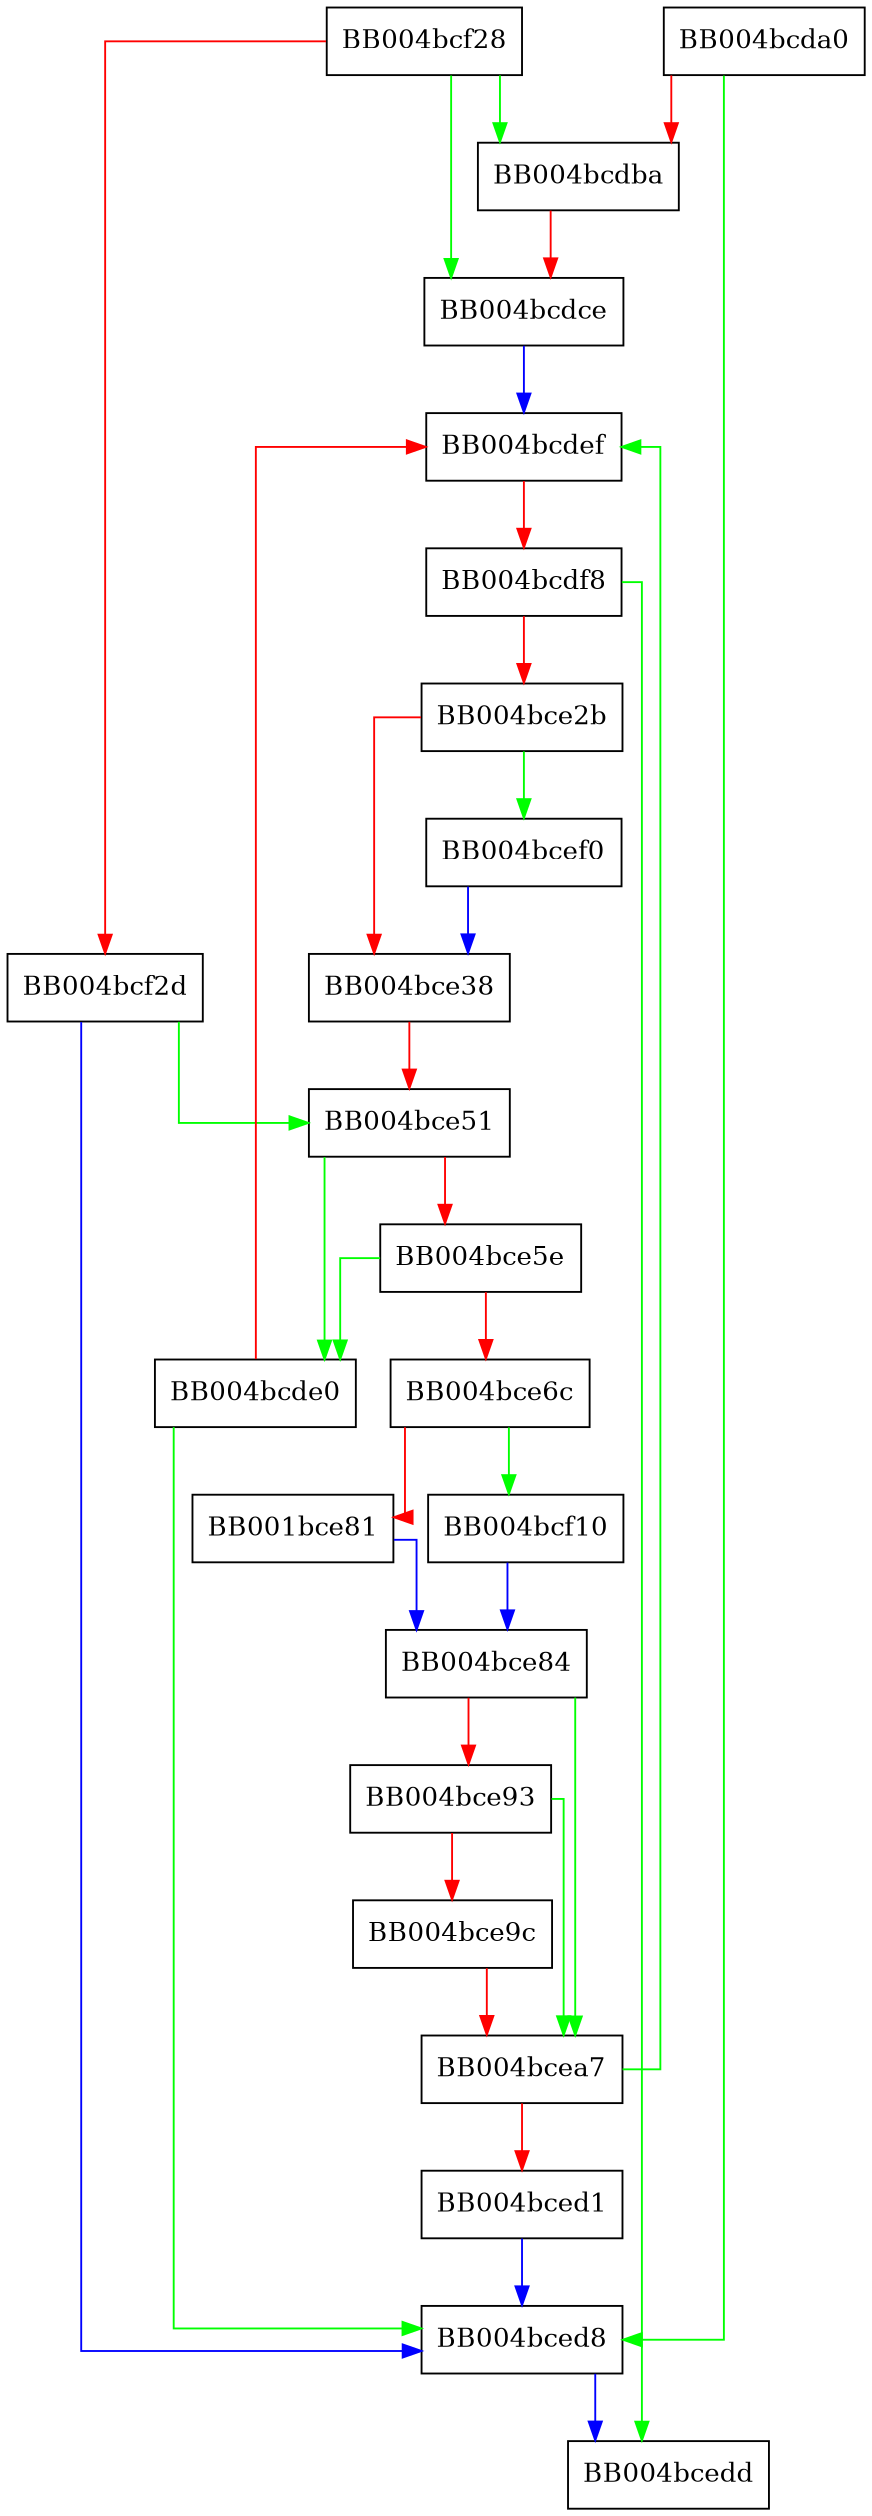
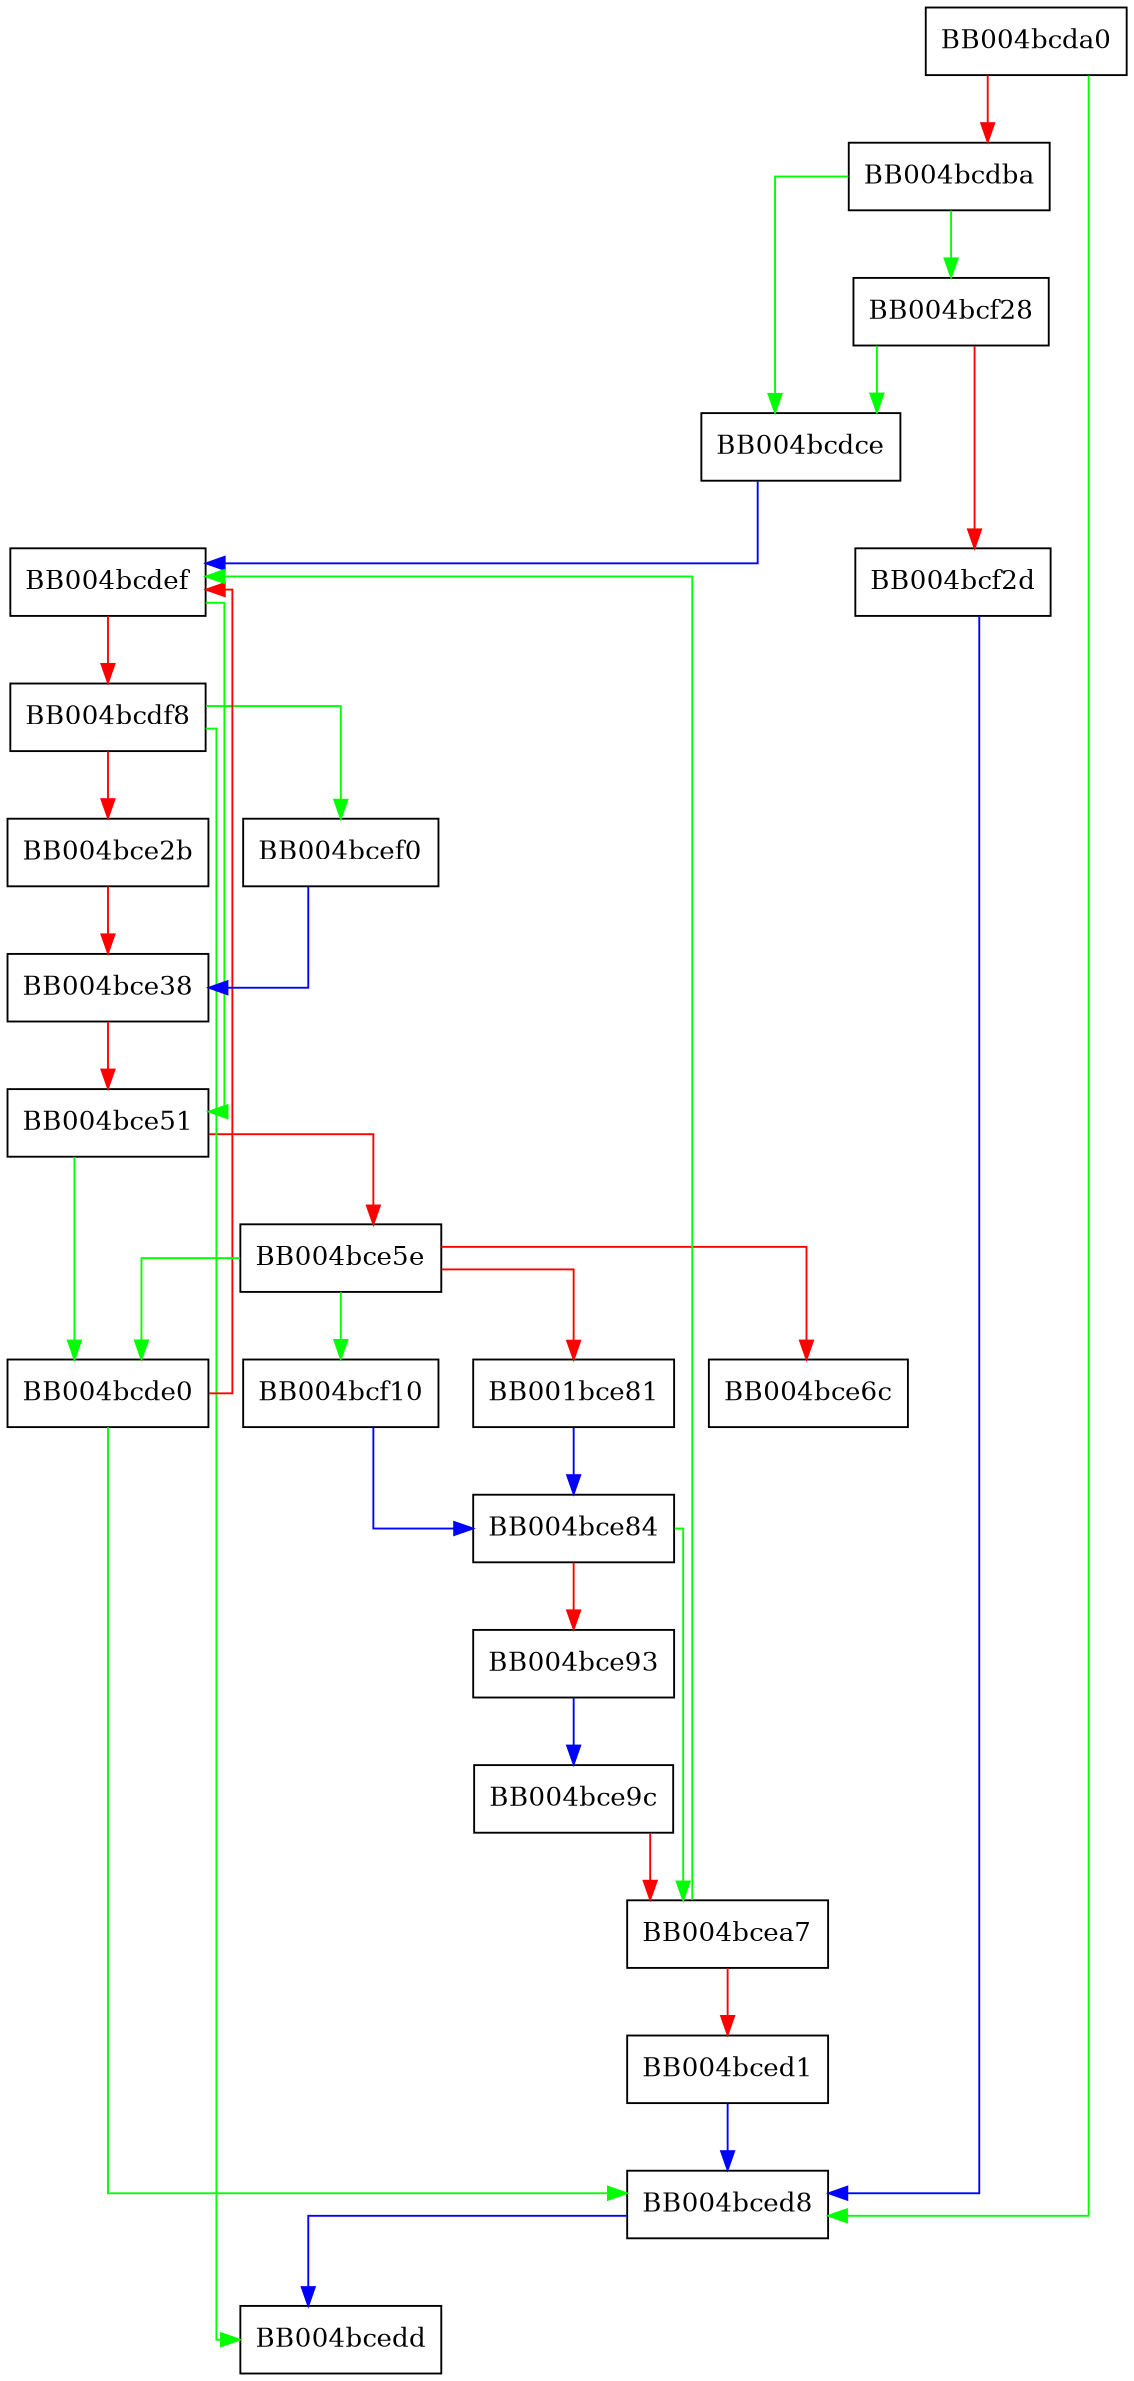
edge "BB004bcf28" -> "BB004bcdba": reversed
edge "BB004bcdba" -> "BB004bcdce": color red -> green
edge "BB004bce2b" -> "BB004bcef0": now "BB004bcdf8" -> "BB004bcef0"
edge "BB004bcf2d" -> "BB004bce51": now "BB004bcdef" -> "BB004bce51"
edge "BB004bce6c" -> "BB004bcf10": now "BB004bce5e" -> "BB004bcf10"
edge "BB004bce6c" -> "BB001bce81": now "BB004bce5e" -> "BB001bce81"
edge "BB004bce93" -> "BB004bce9c": color red -> blue
edge "BB004bce93" -> "BB004bcea7": removed
